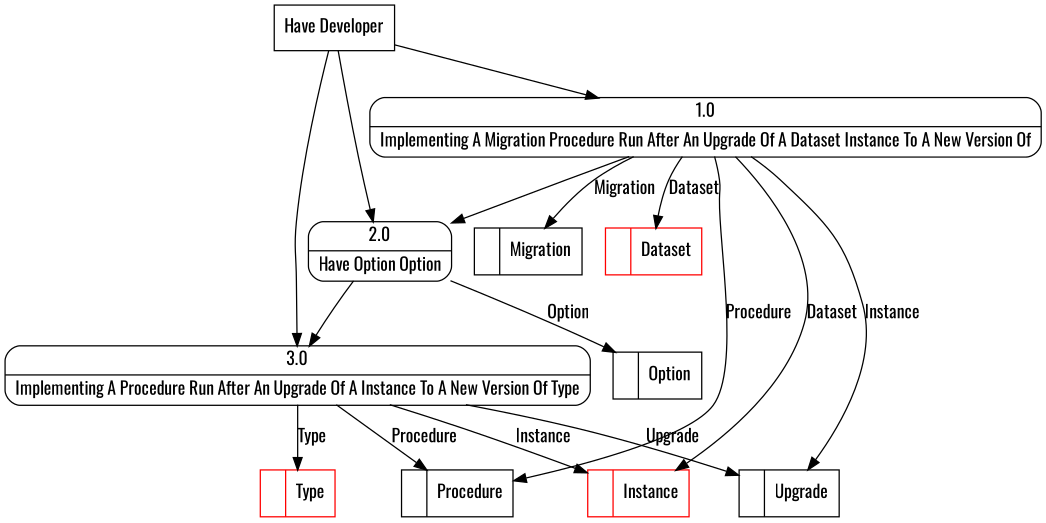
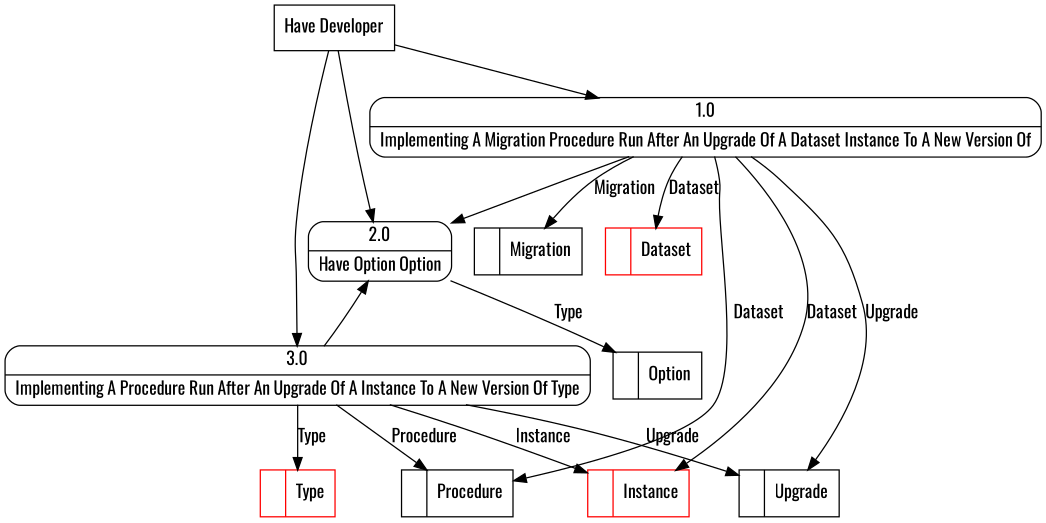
edge "2.0" -> "3.0": reversed
edge "2.0" -> "Option": label "Option" -> "Type"
edge "1.0" -> "Procedure": label "Procedure" -> "Dataset"
edge "1.0" -> "Upgrade": label "Instance" -> "Upgrade"
